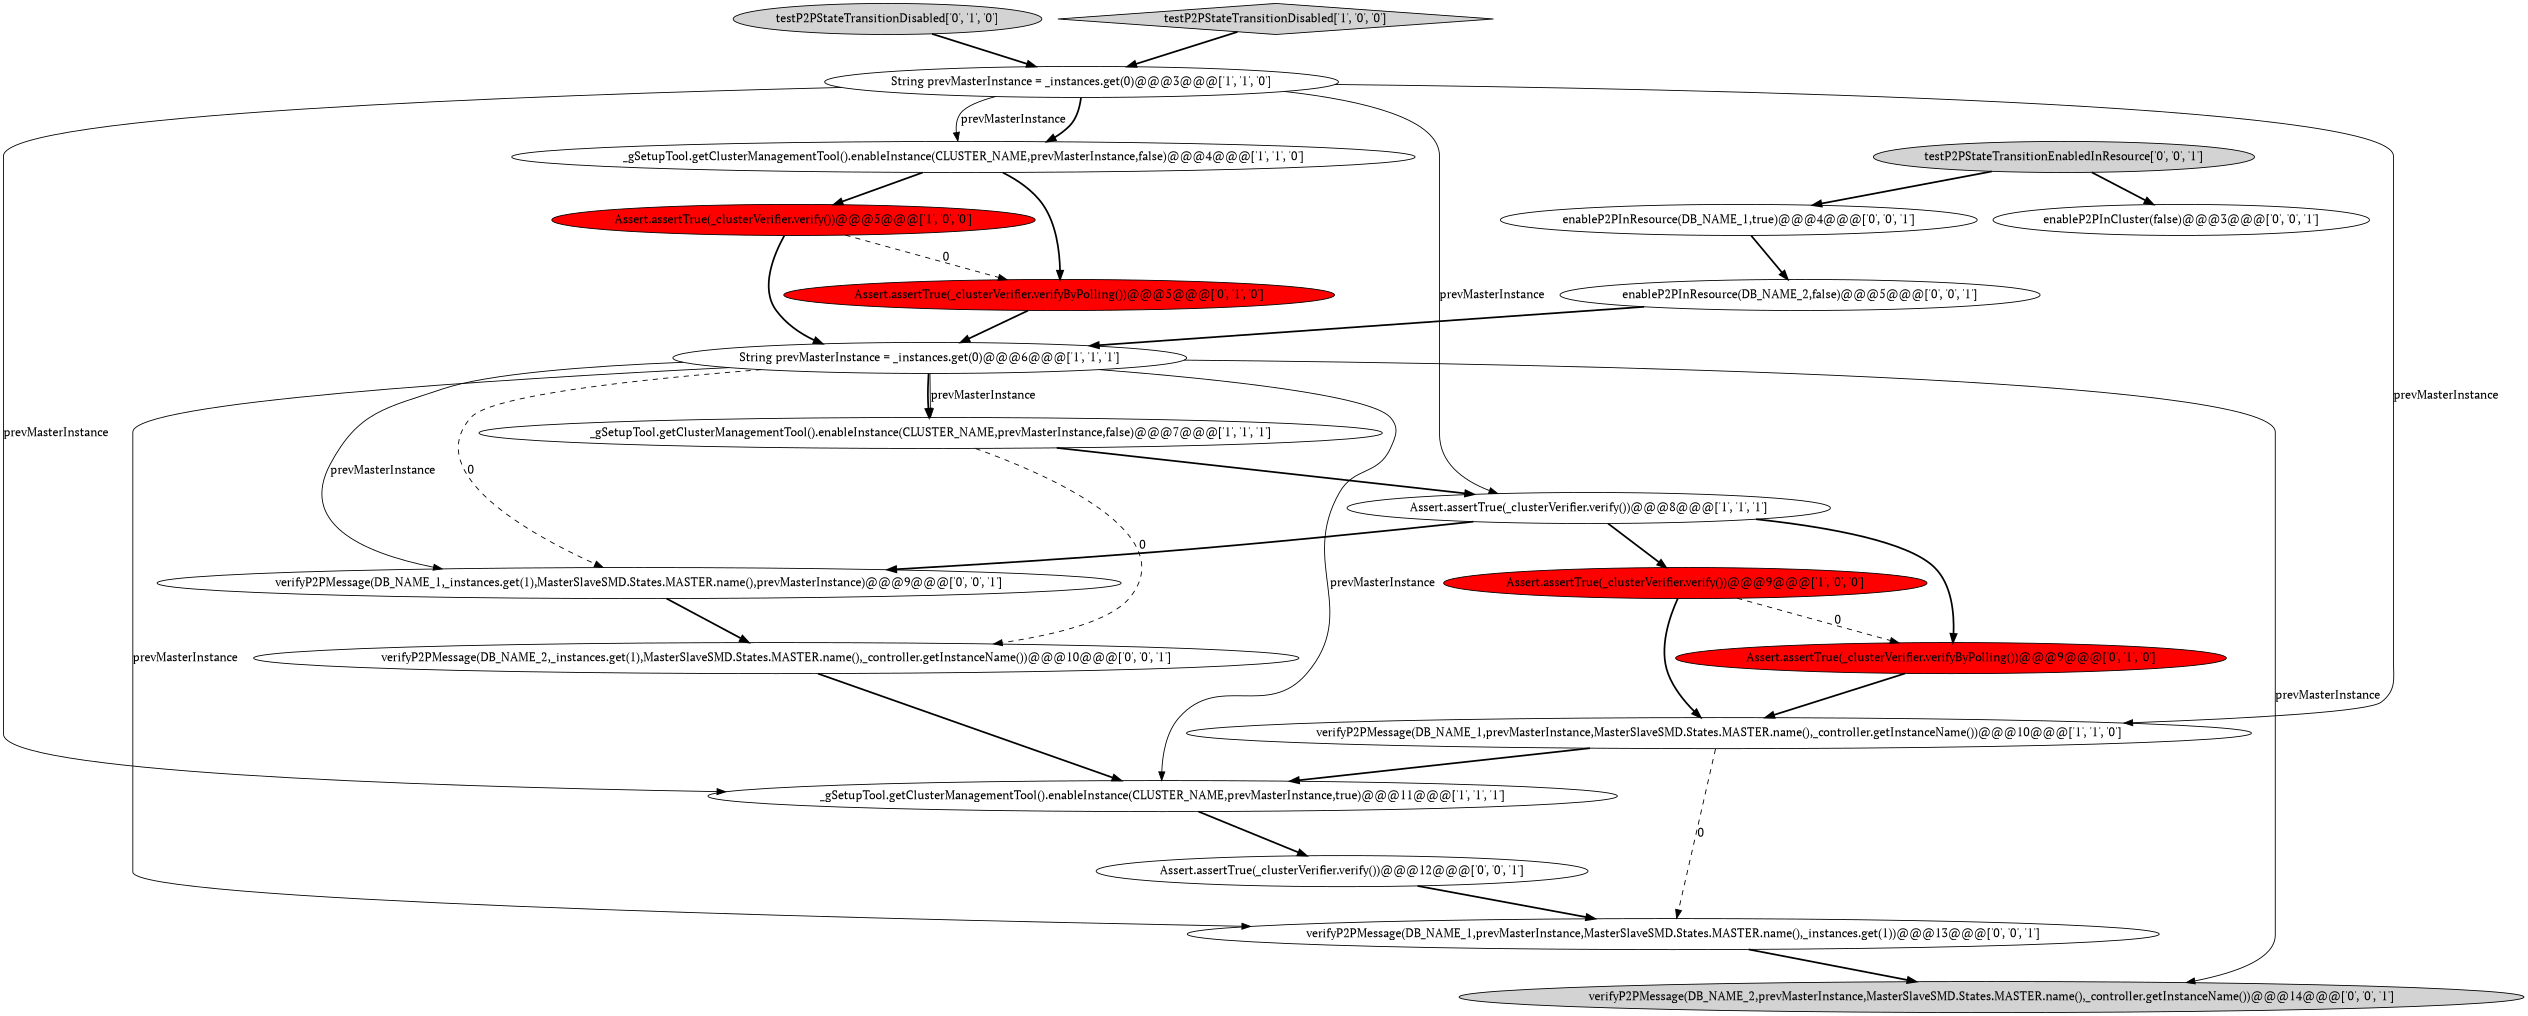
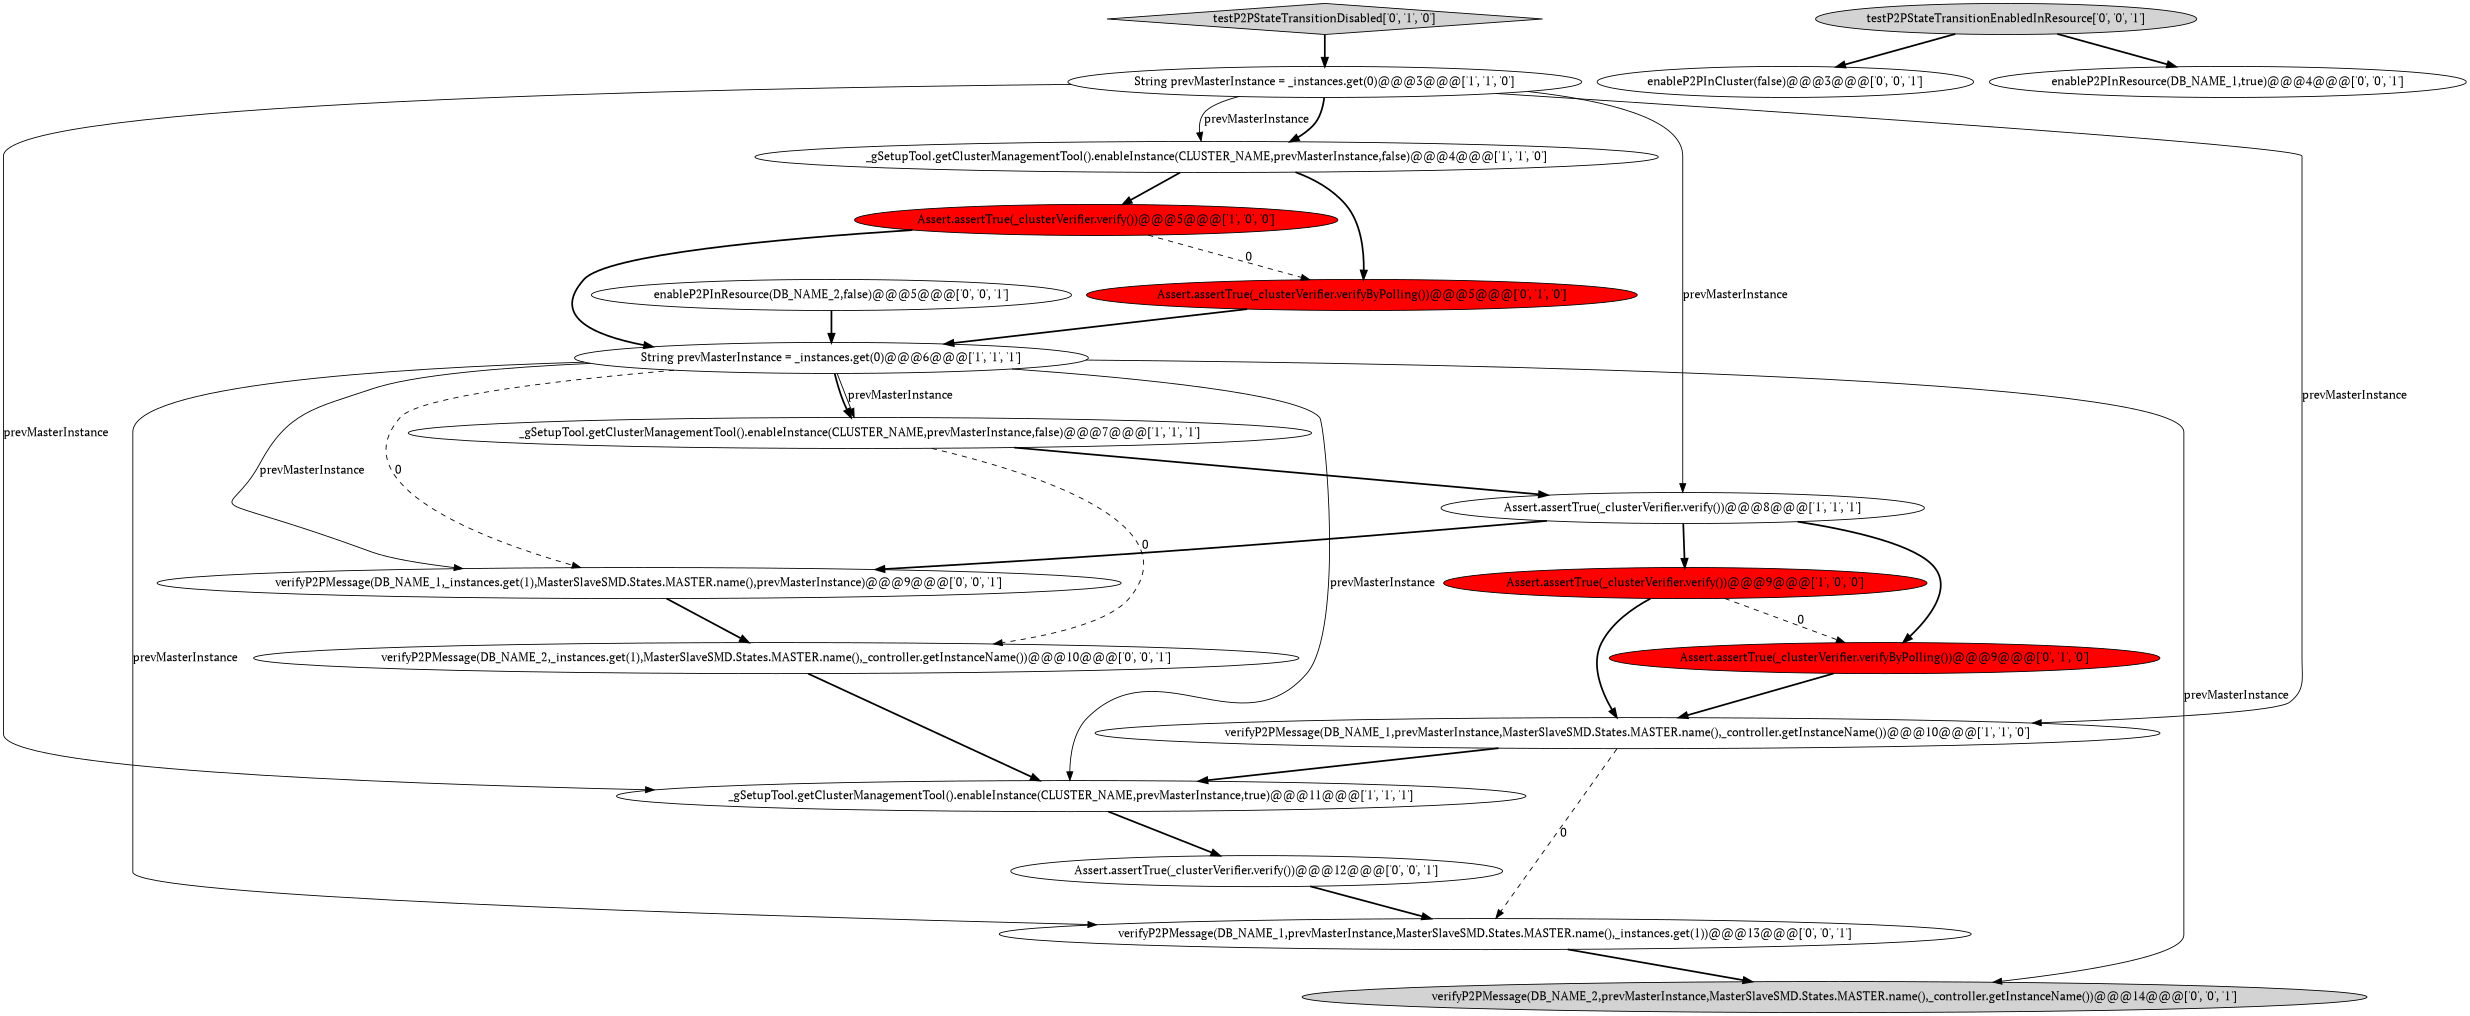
node "testP2PStateTransitionDisabled['0', '1', '0']": shape ellipse -> diamond
node "testP2PStateTransitionDisabled['1', '0', '0']": removed
edge "enableP2PInResource(DB_NAME_1,true)@@@4@@@['0', '0', '1']" -> "enableP2PInResource(DB_NAME_2,false)@@@5@@@['0', '0', '1']": removed
